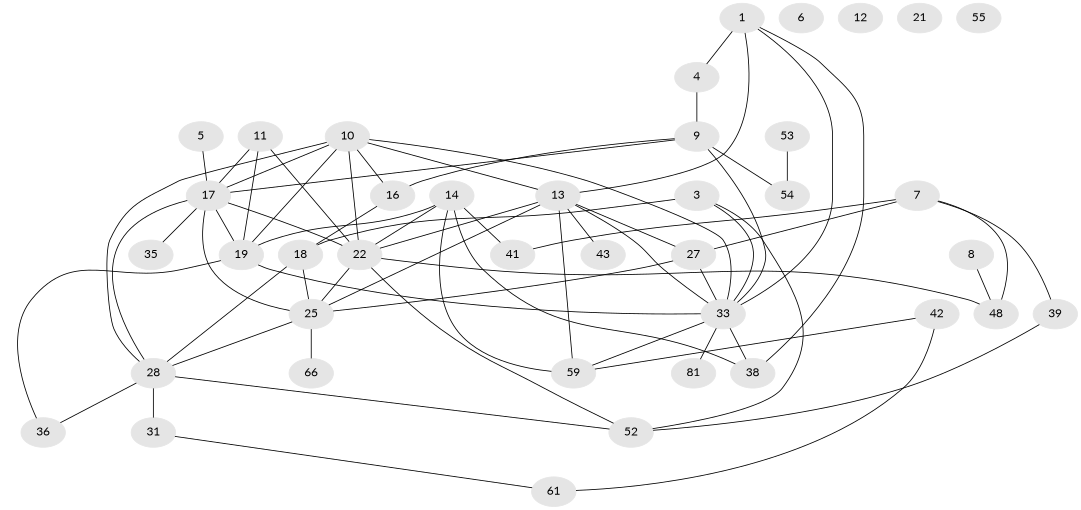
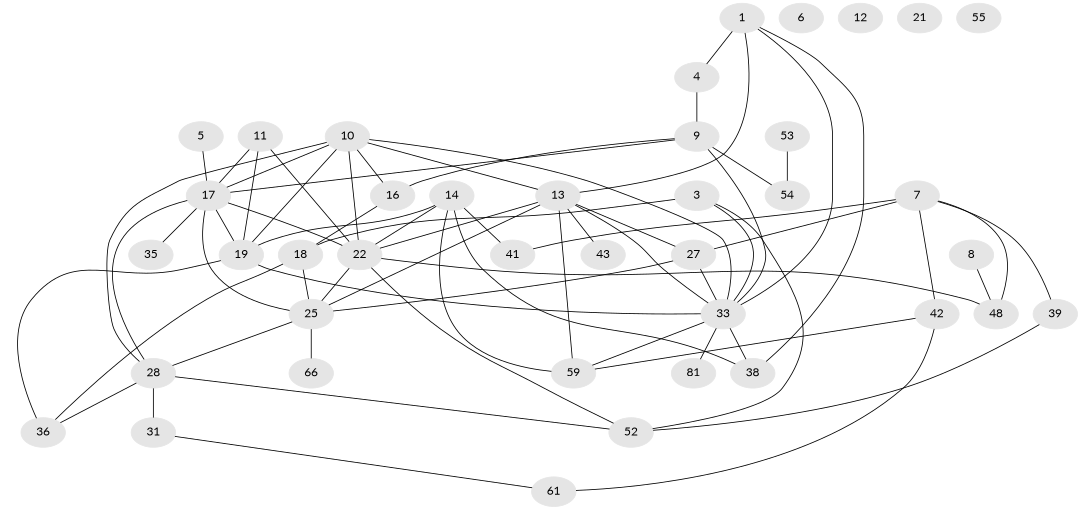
edge "7" -- "42": added
edge "18" -- "28": now "18" -- "36"
